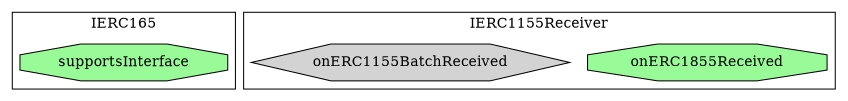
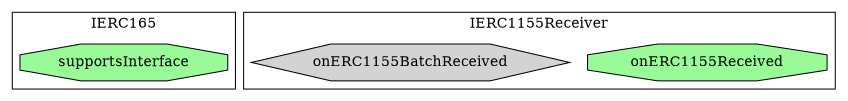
node "onERC1855Received": label "onERC1855Received" -> "onERC1155Received"
